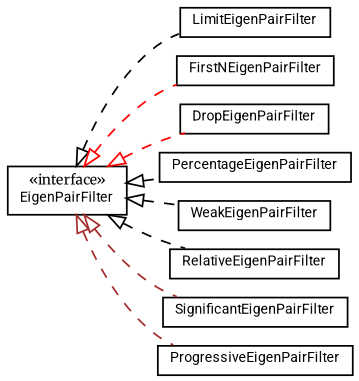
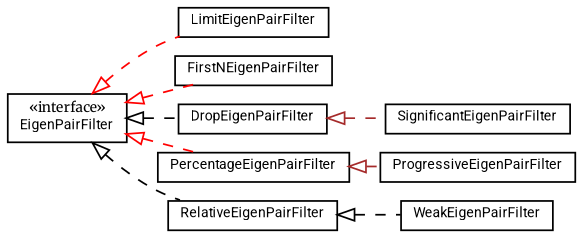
edge "LimitEigenPairFilter" -> "EigenPairFilter": color black -> red
edge "DropEigenPairFilter" -> "EigenPairFilter": color red -> black
edge "PercentageEigenPairFilter" -> "EigenPairFilter": color black -> red
edge "WeakEigenPairFilter" -> "EigenPairFilter": now "WeakEigenPairFilter" -> "RelativeEigenPairFilter"
edge "SignificantEigenPairFilter" -> "EigenPairFilter": now "SignificantEigenPairFilter" -> "DropEigenPairFilter"
edge "ProgressiveEigenPairFilter" -> "EigenPairFilter": now "ProgressiveEigenPairFilter" -> "PercentageEigenPairFilter"
